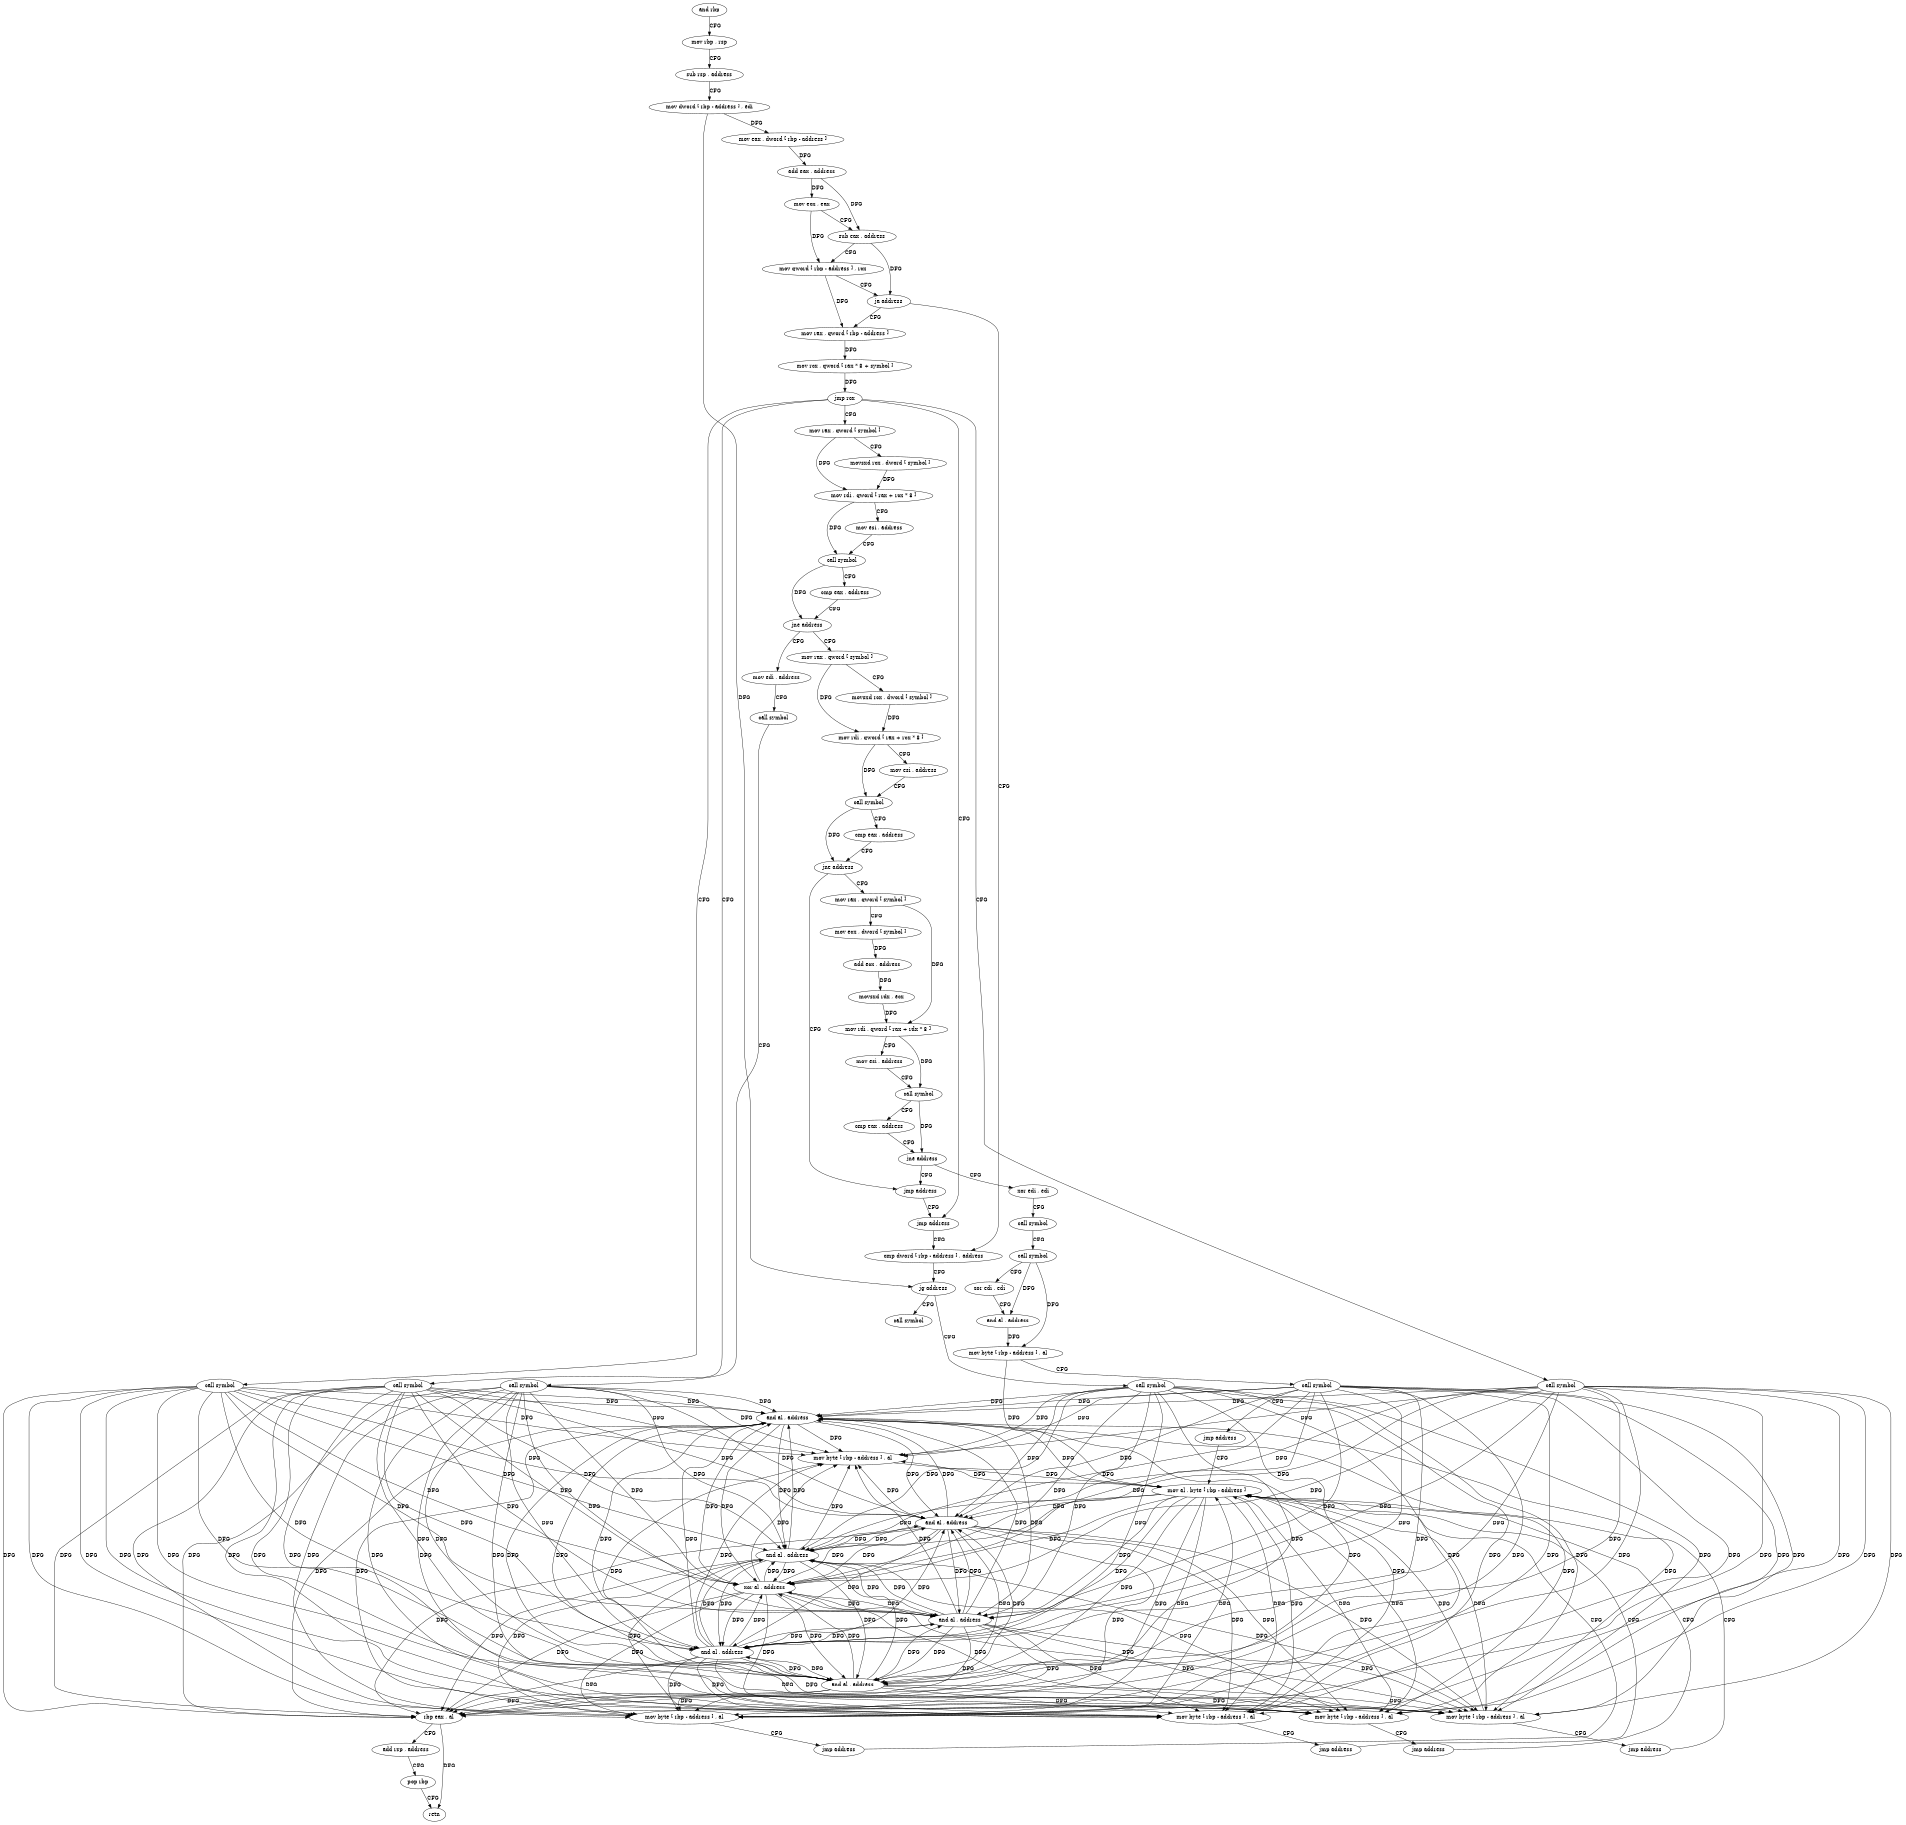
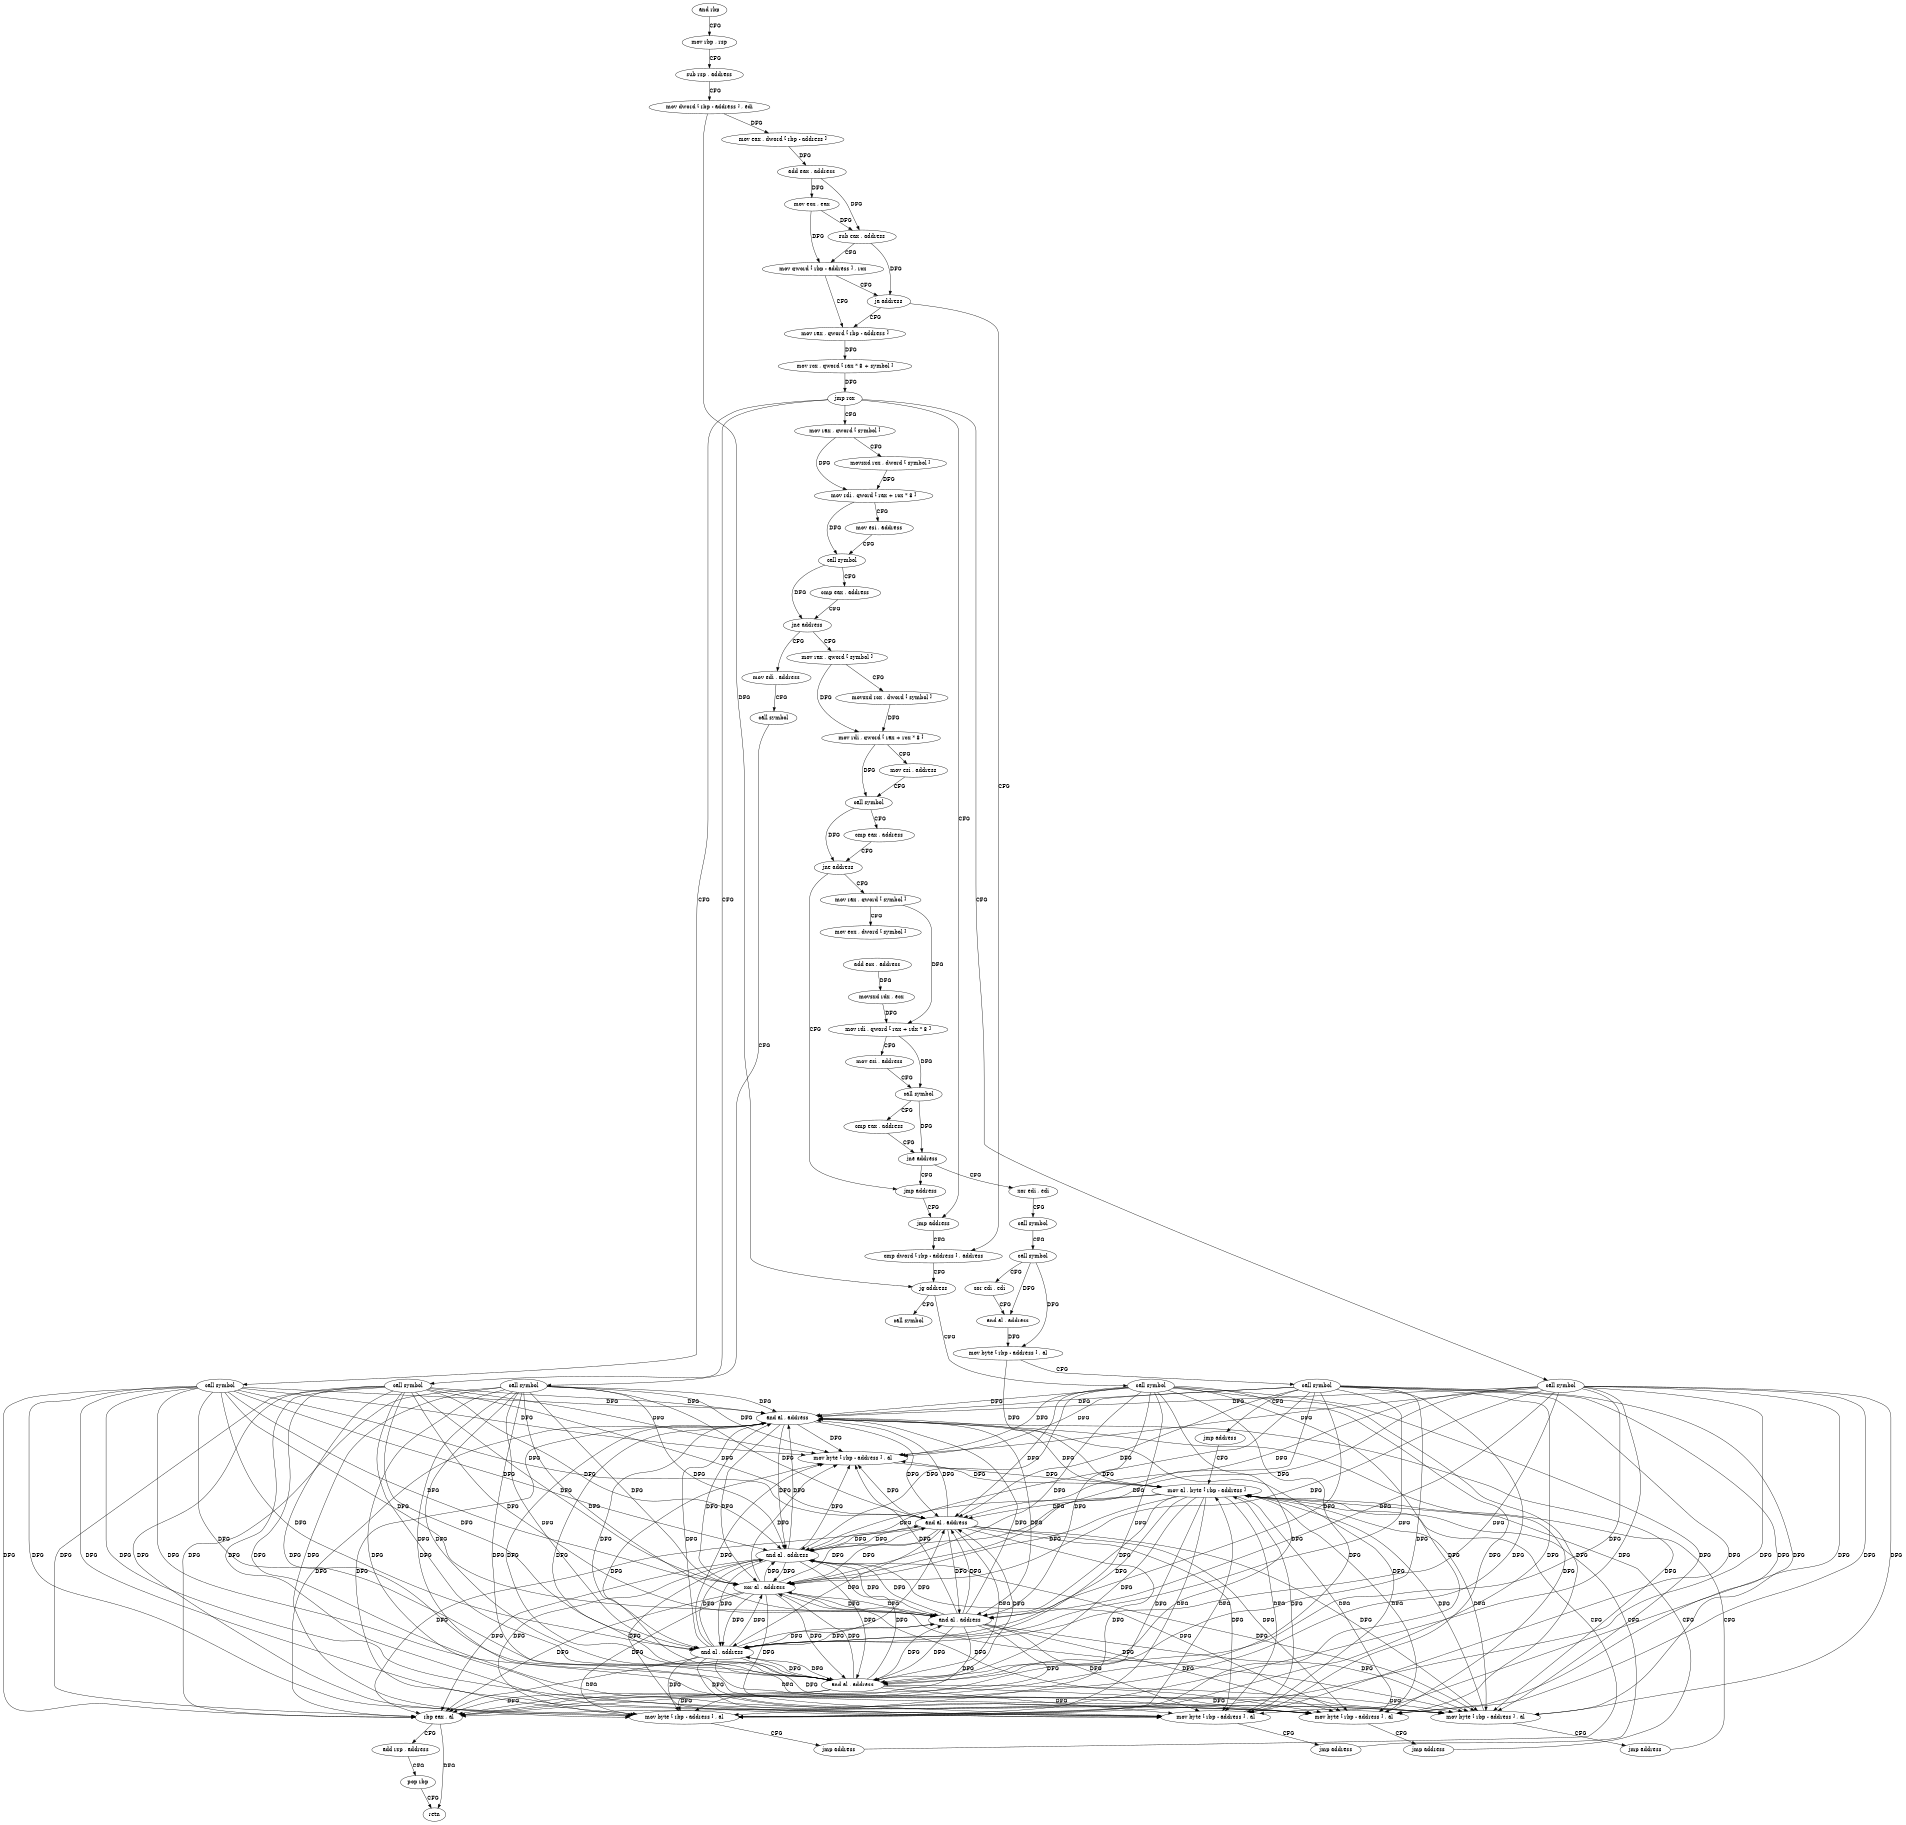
edge "mov ecx , eax" -> "sub eax , address": label "CFG" -> "DFG"
edge "mov qword [ rbp - address ] , rcx" -> "mov rax , qword [ rbp - address ]": label "DFG" -> "CFG"
edge "mov ecx , dword [ symbol ]" -> "add ecx , address": removed, label "DFG"
